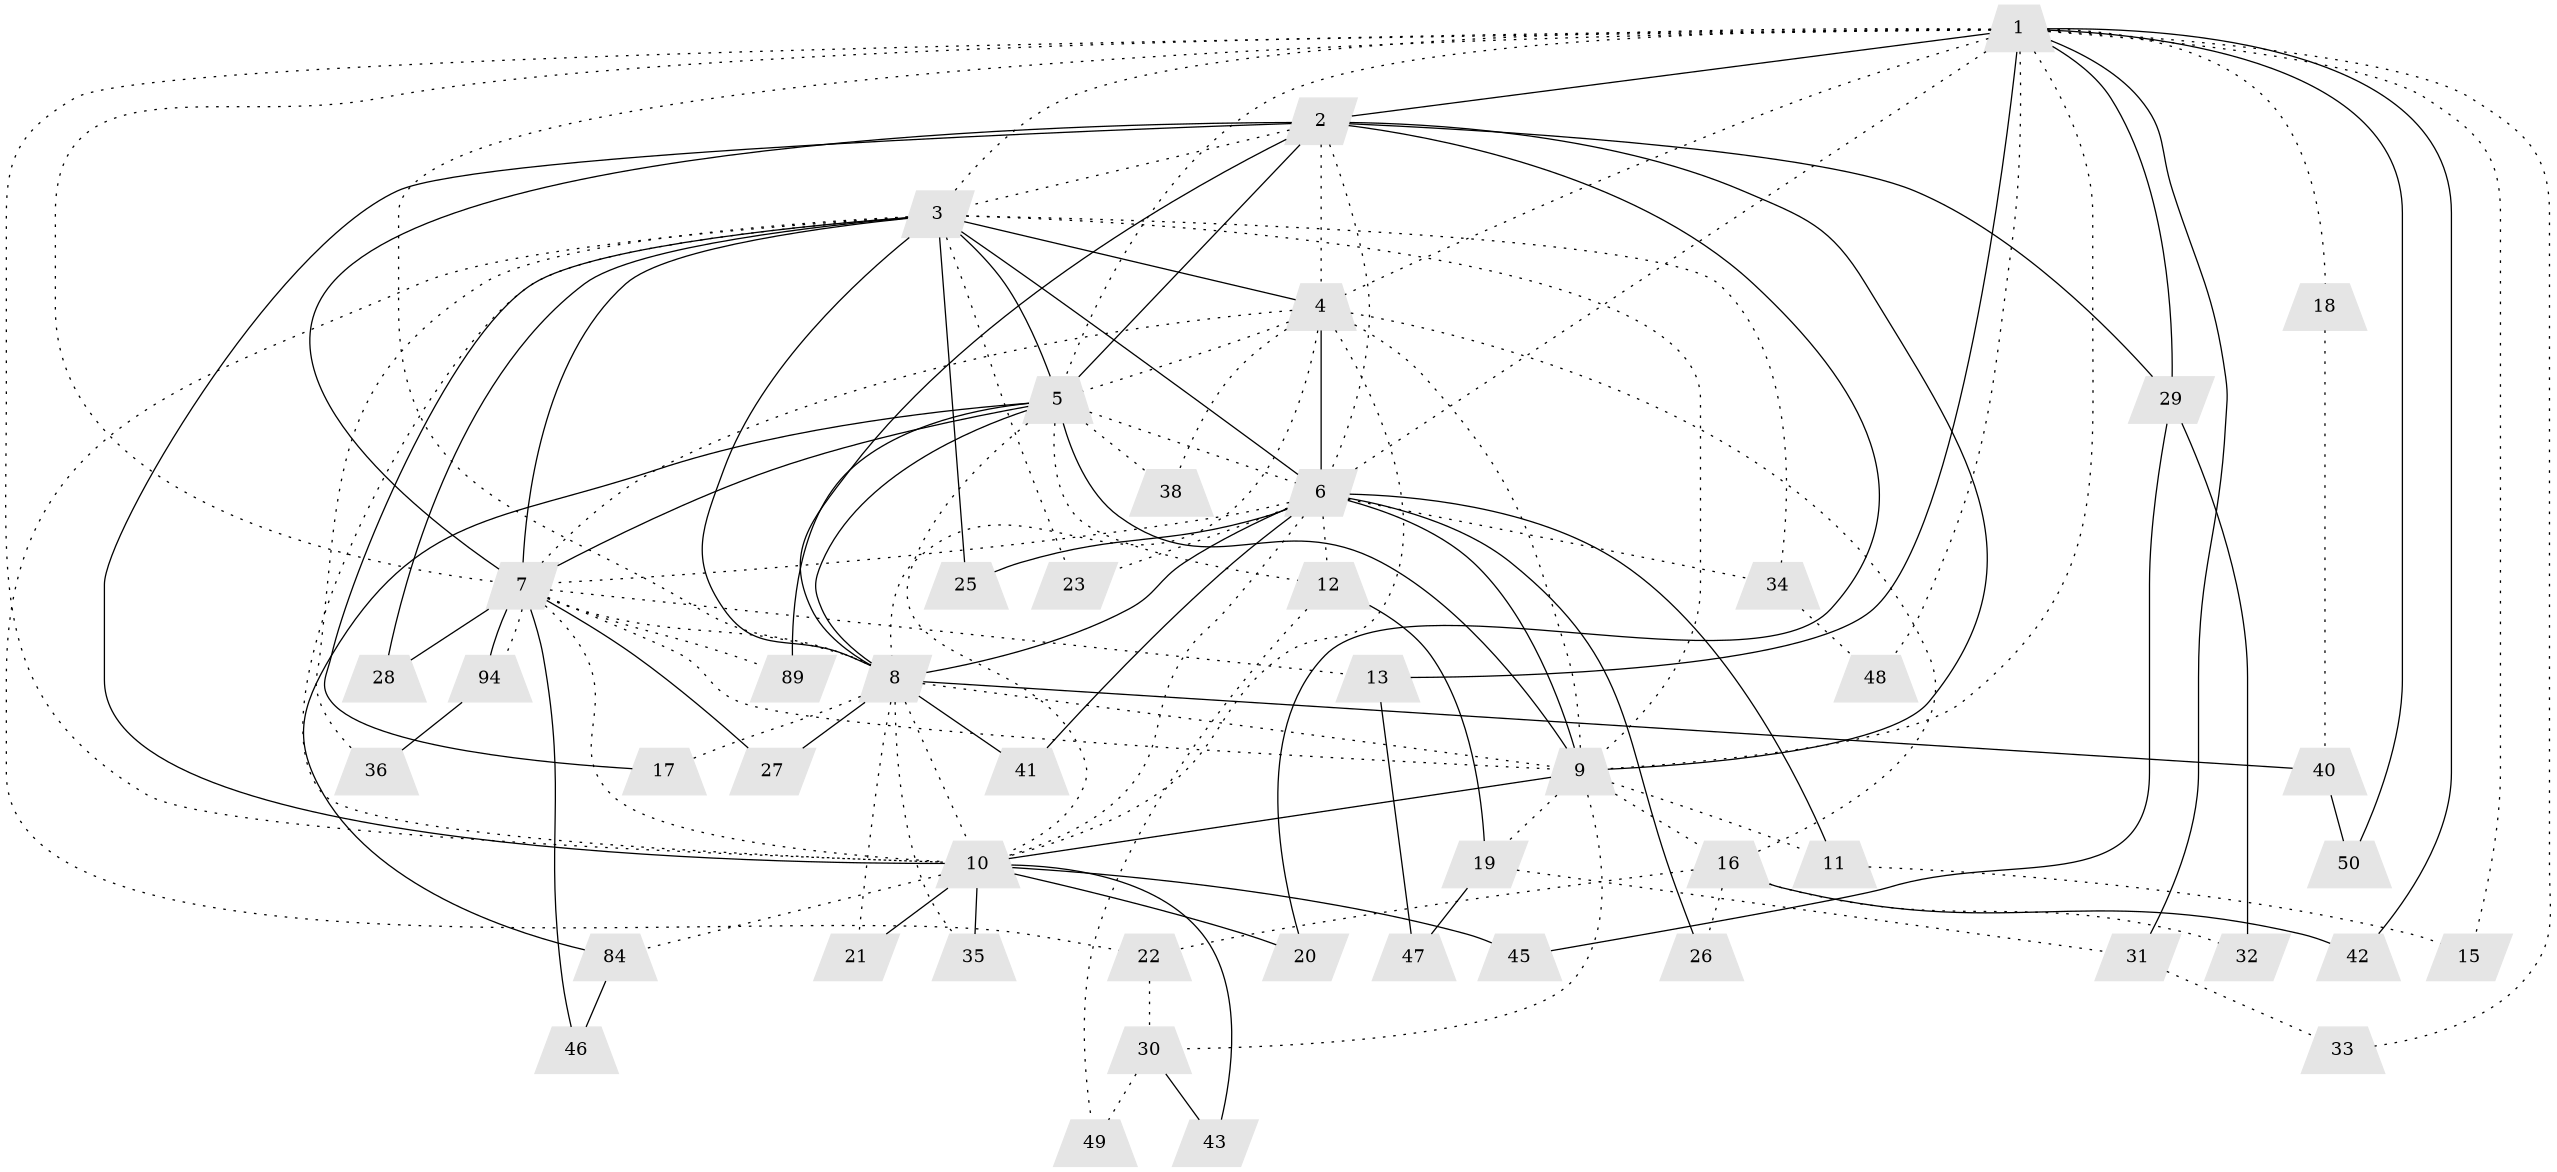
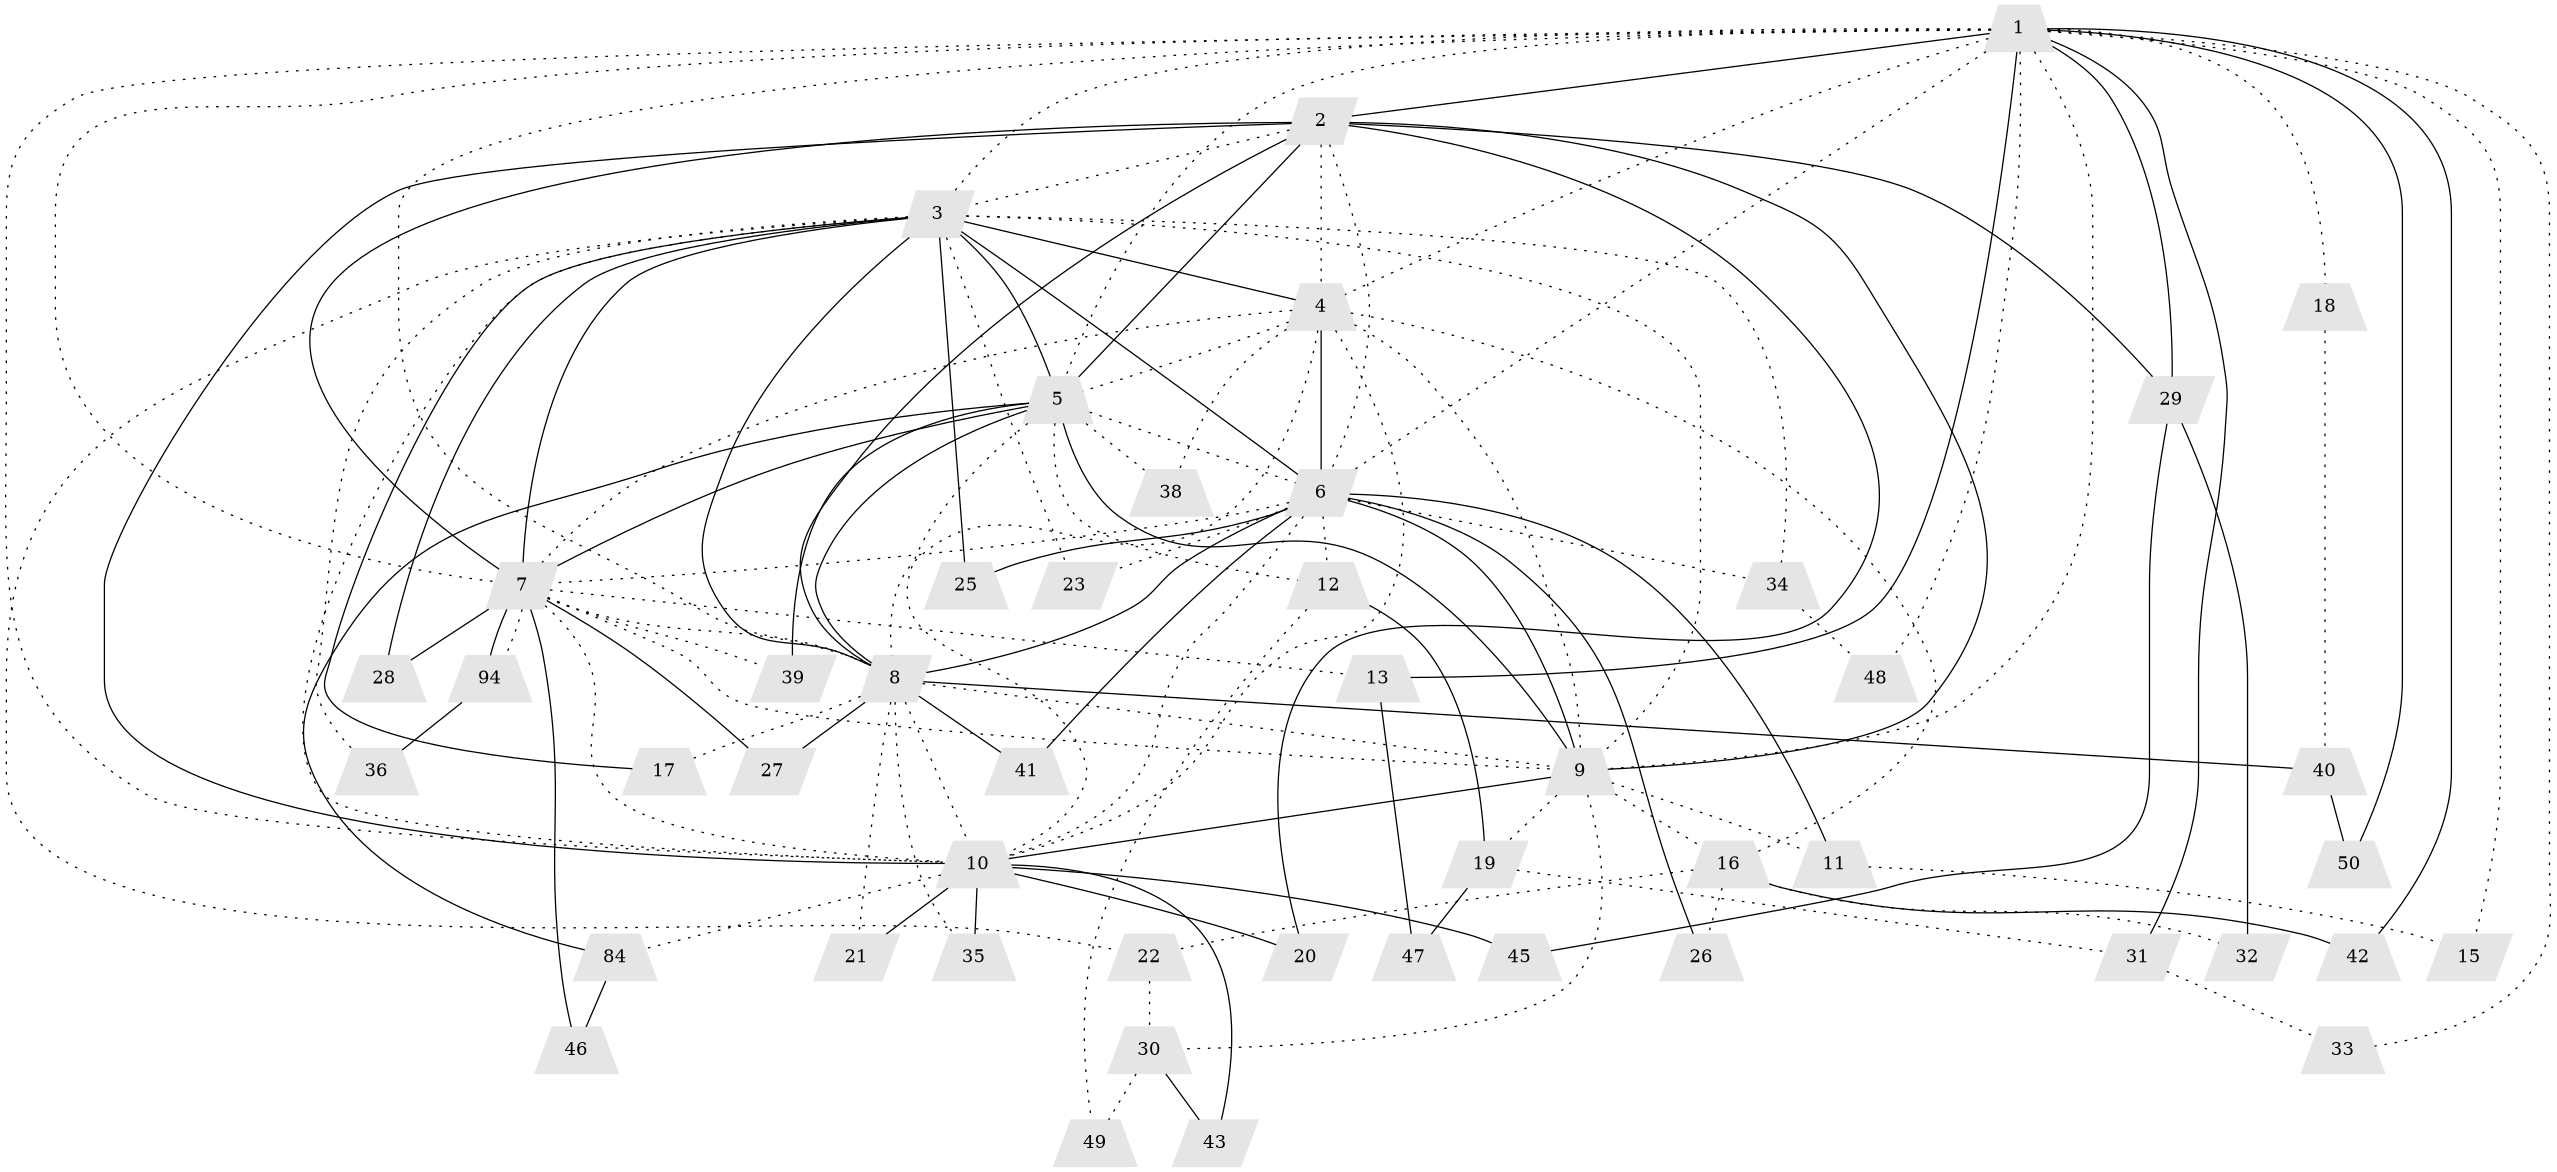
node "89": label "89" -> "39"
